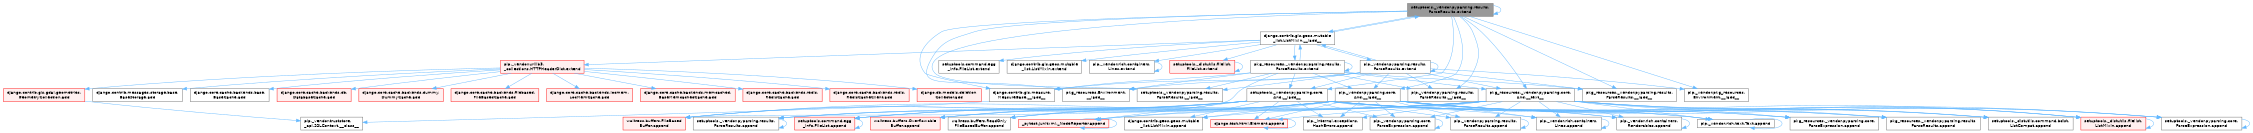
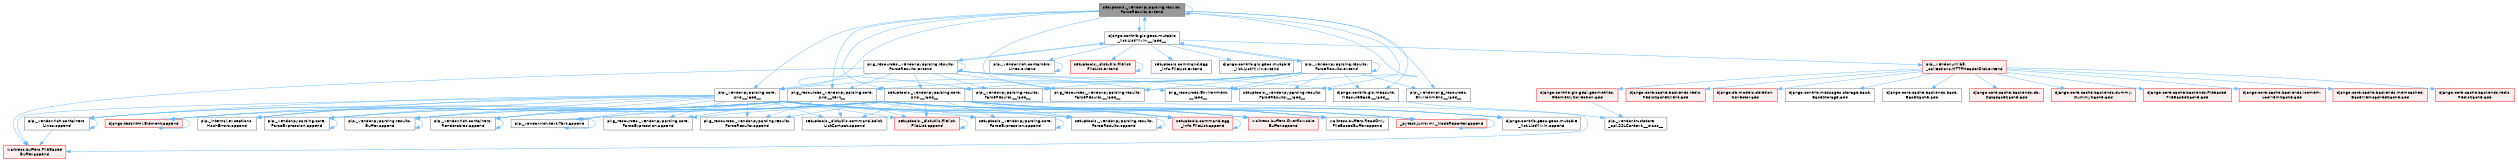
edge "pkg_resources._vendor.pyparsing.core. And.__text__" -> "waitress.buffers.FileBased Buffer.append": now "pip._vendor.rich.containers. Lines.append" -> "waitress.buffers.FileBased Buffer.append"
node "pip._vendor.pyparsing.results. ParseResults.append": label "pip._vendor.pyparsing.results. ParseResults.append" -> "pip._vendor.pyparsing.results. Buffer.append"
node "setuptools._distutils.filelist. ListMixin.append": label "setuptools._distutils.filelist. ListMixin.append" -> "setuptools._distutils.filelist. FileList.append"
